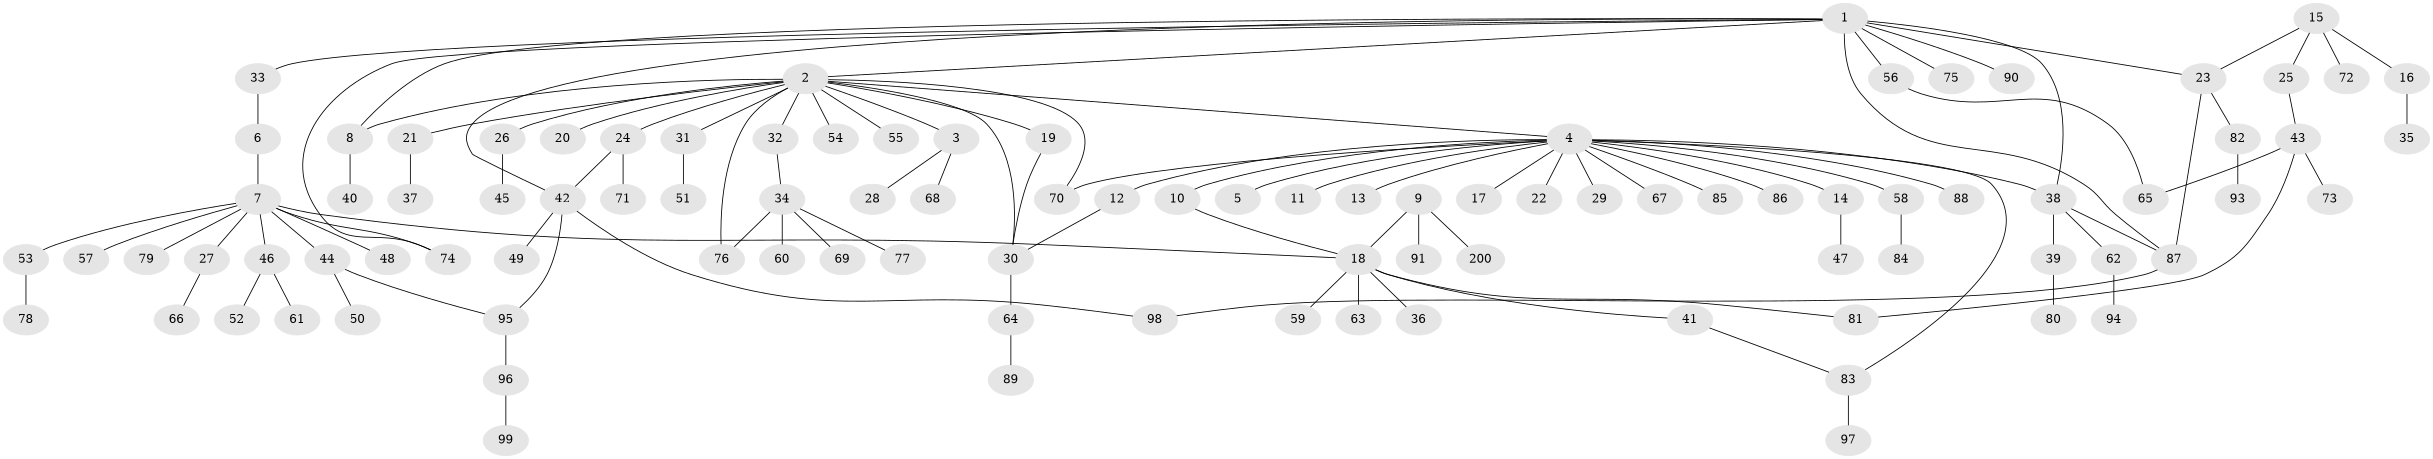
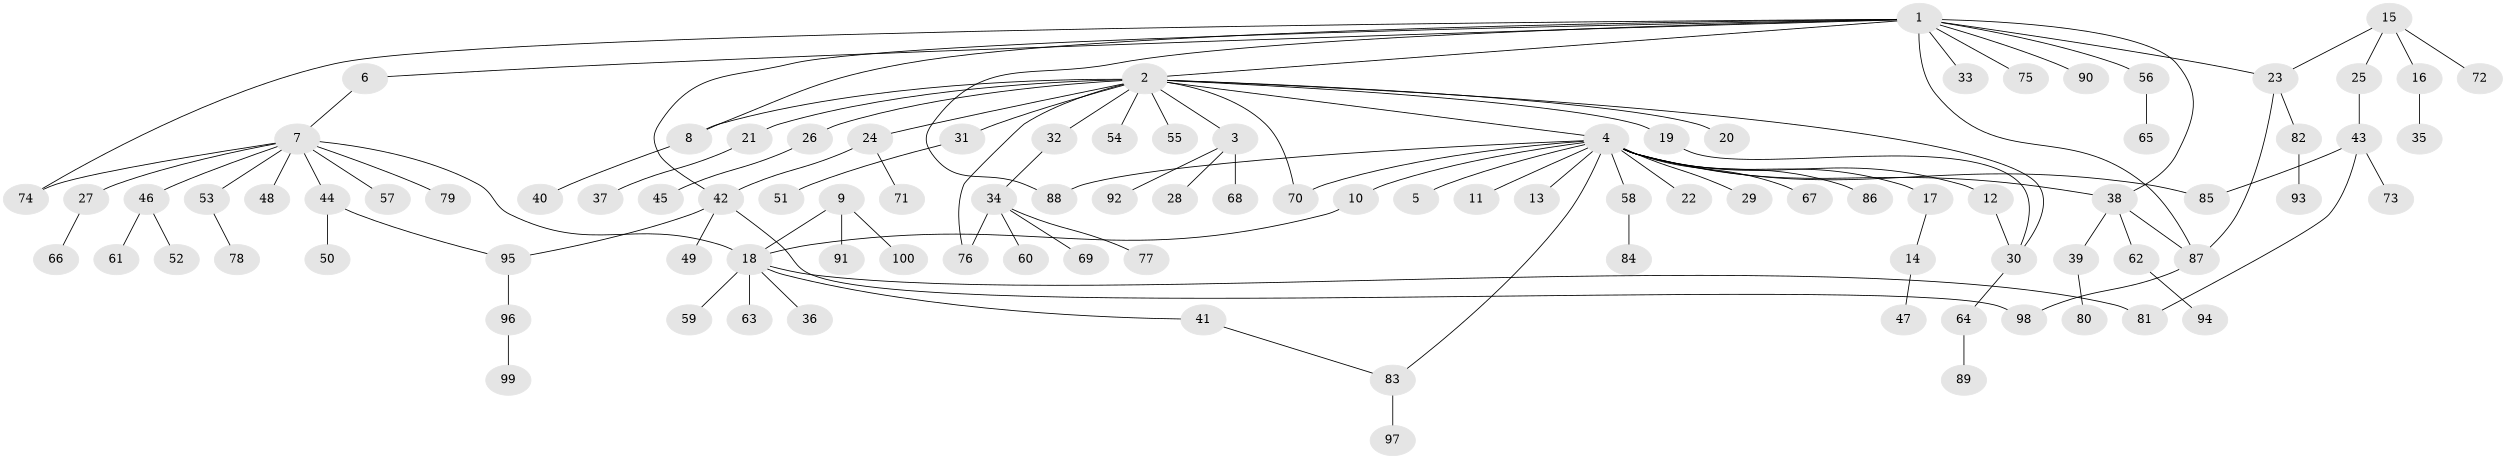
edge "1" -- "88": added
edge "33" -- "6": now "1" -- "6"
edge "4" -- "14": now "17" -- "14"
edge "43" -- "65": now "43" -- "85"
node "92": added
node "200": label "200" -> "100"
